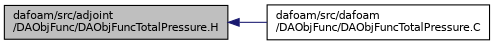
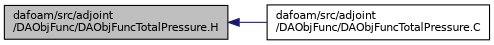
node "dafoam/src/dafoam /DAObjFunc/DAObjFuncTotalPressure.C": label "dafoam/src/dafoam /DAObjFunc/DAObjFuncTotalPressure.C" -> "dafoam/src/adjoint /DAObjFunc/DAObjFuncTotalPressure.C"
